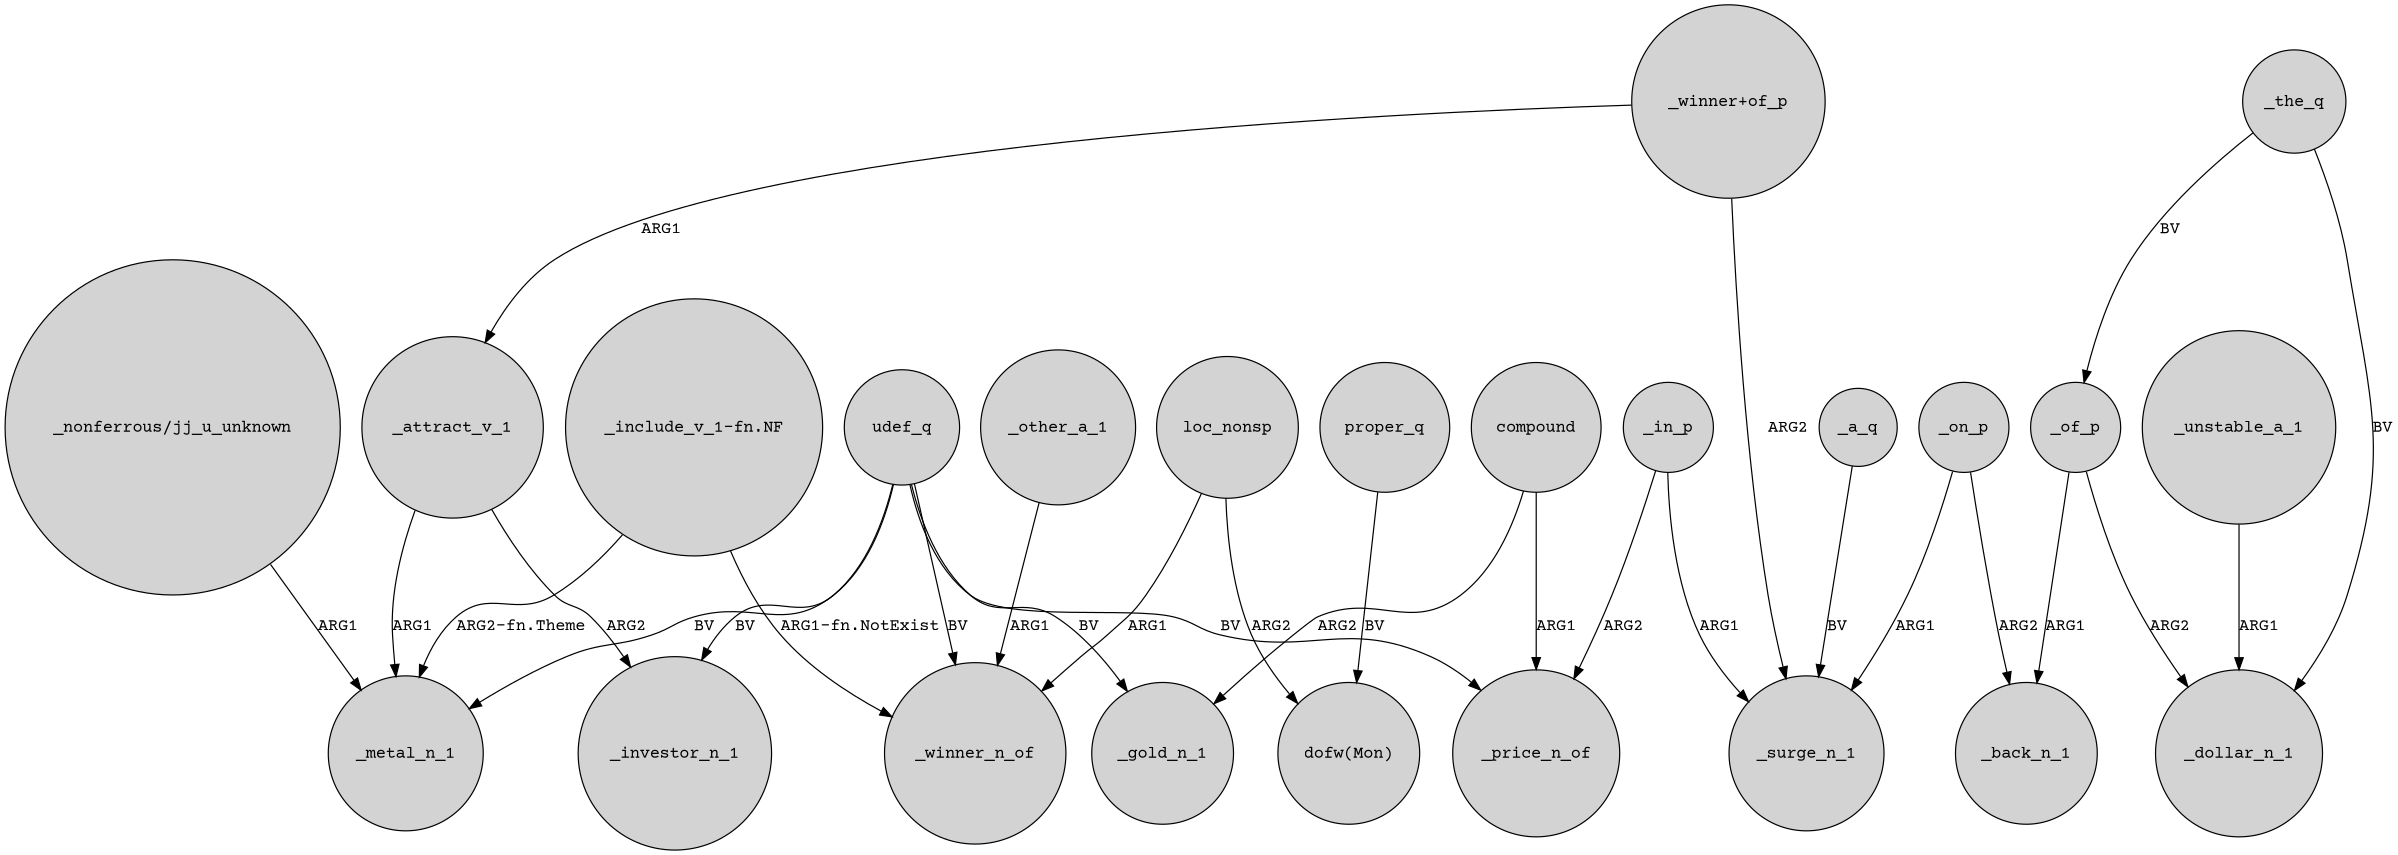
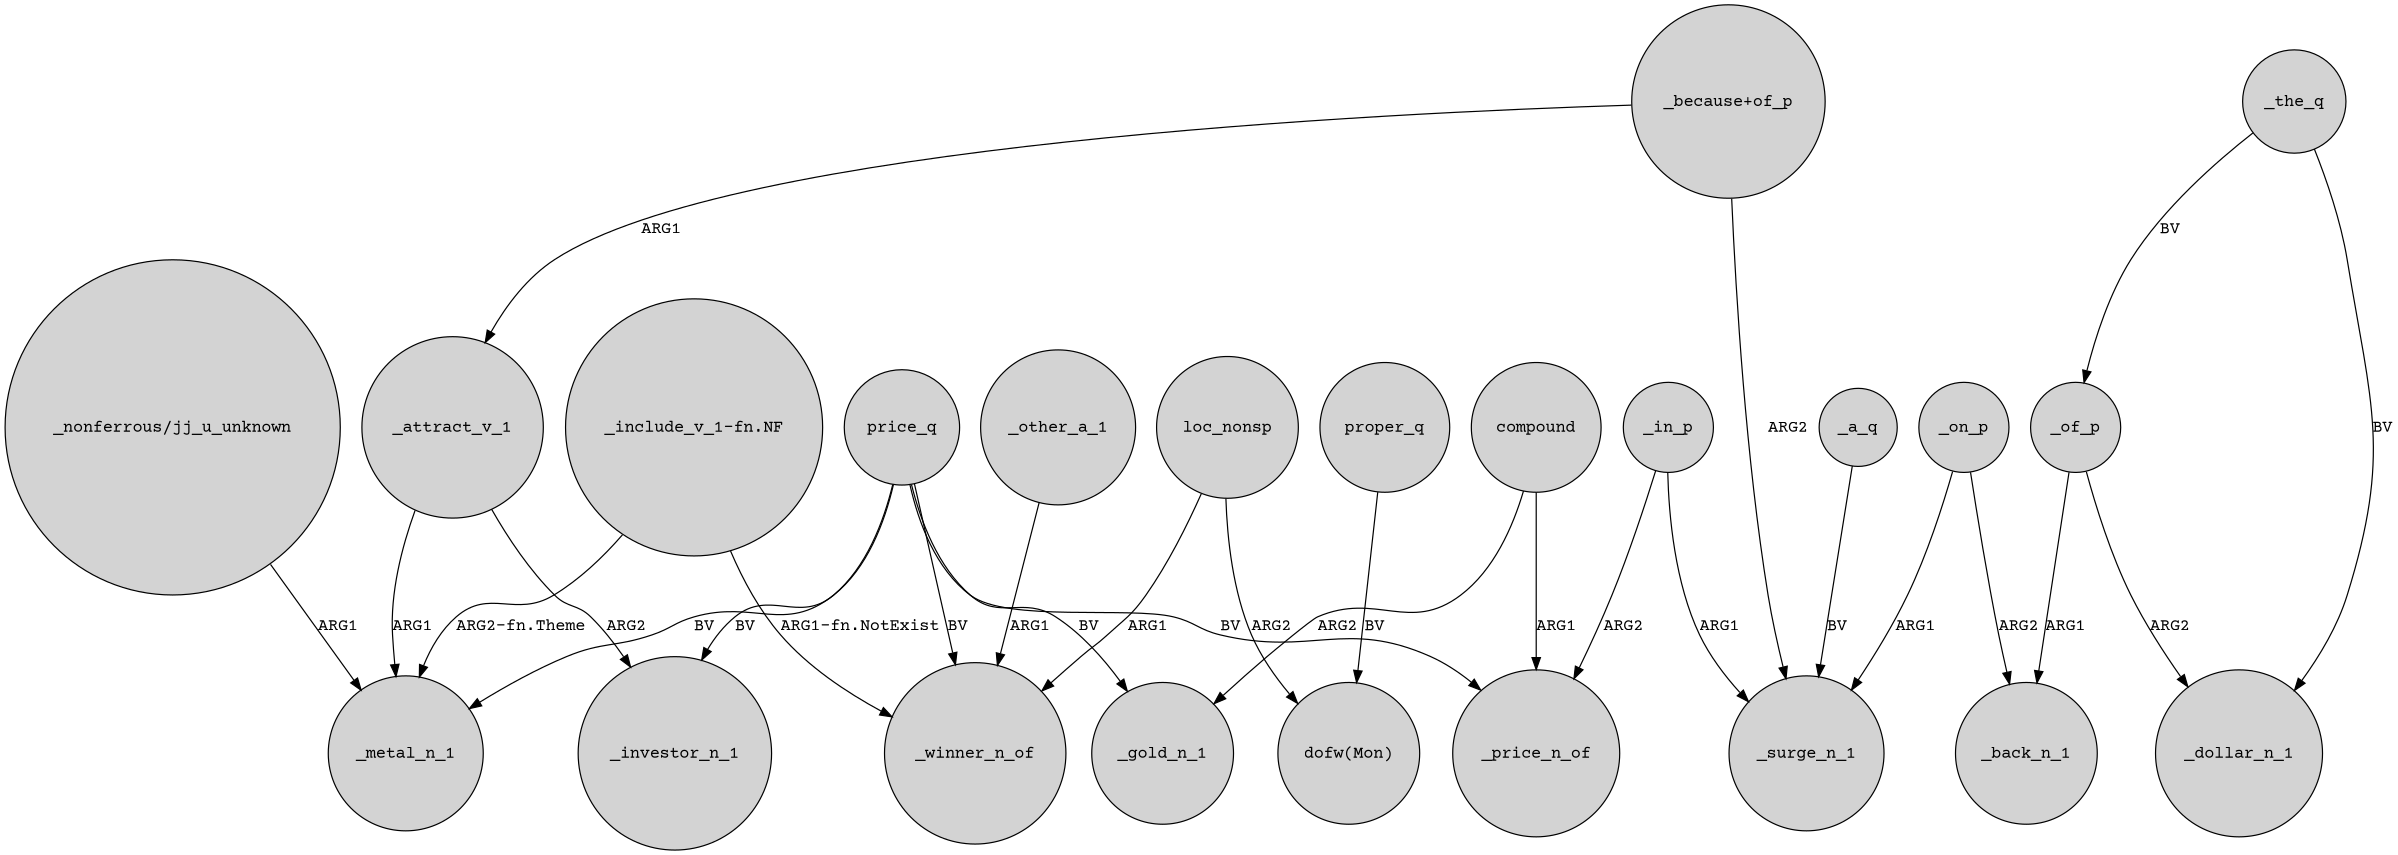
node "_winner+of_p": label "_winner+of_p" -> "_because+of_p"
node "udef_q": label "udef_q" -> "price_q"
node "_unstable_a_1": removed
